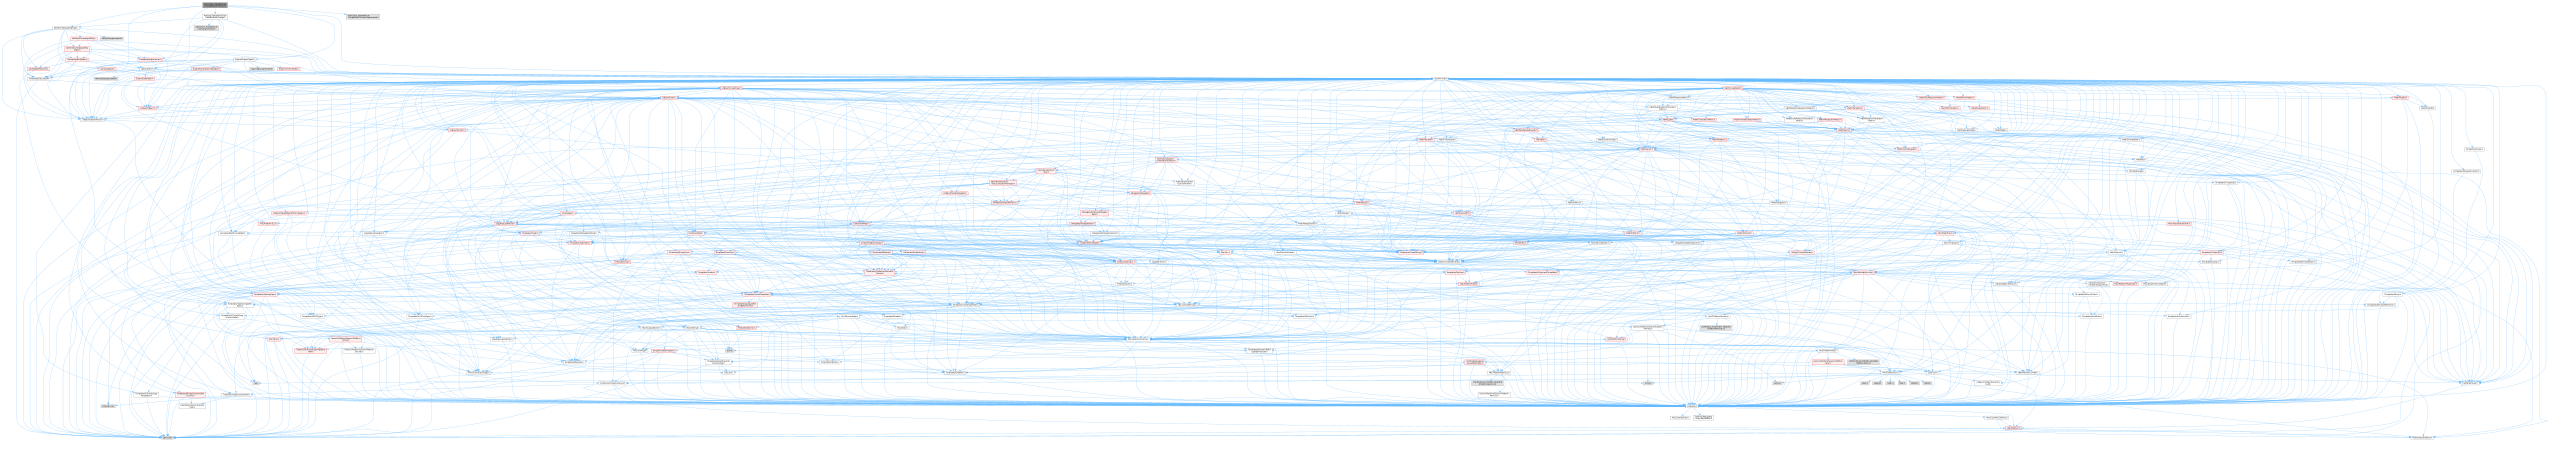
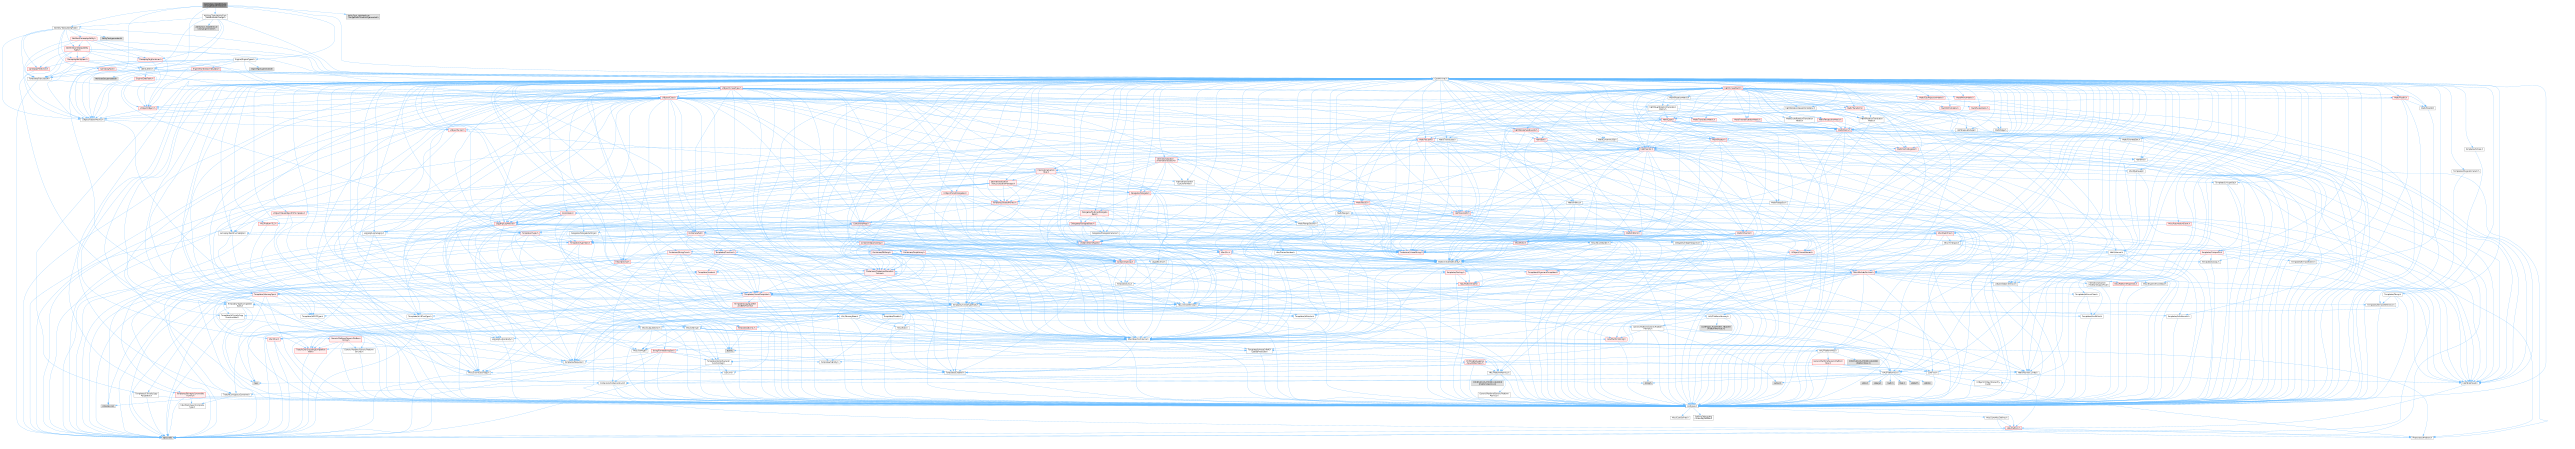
node "Engine/TimerHandle.h": removed
